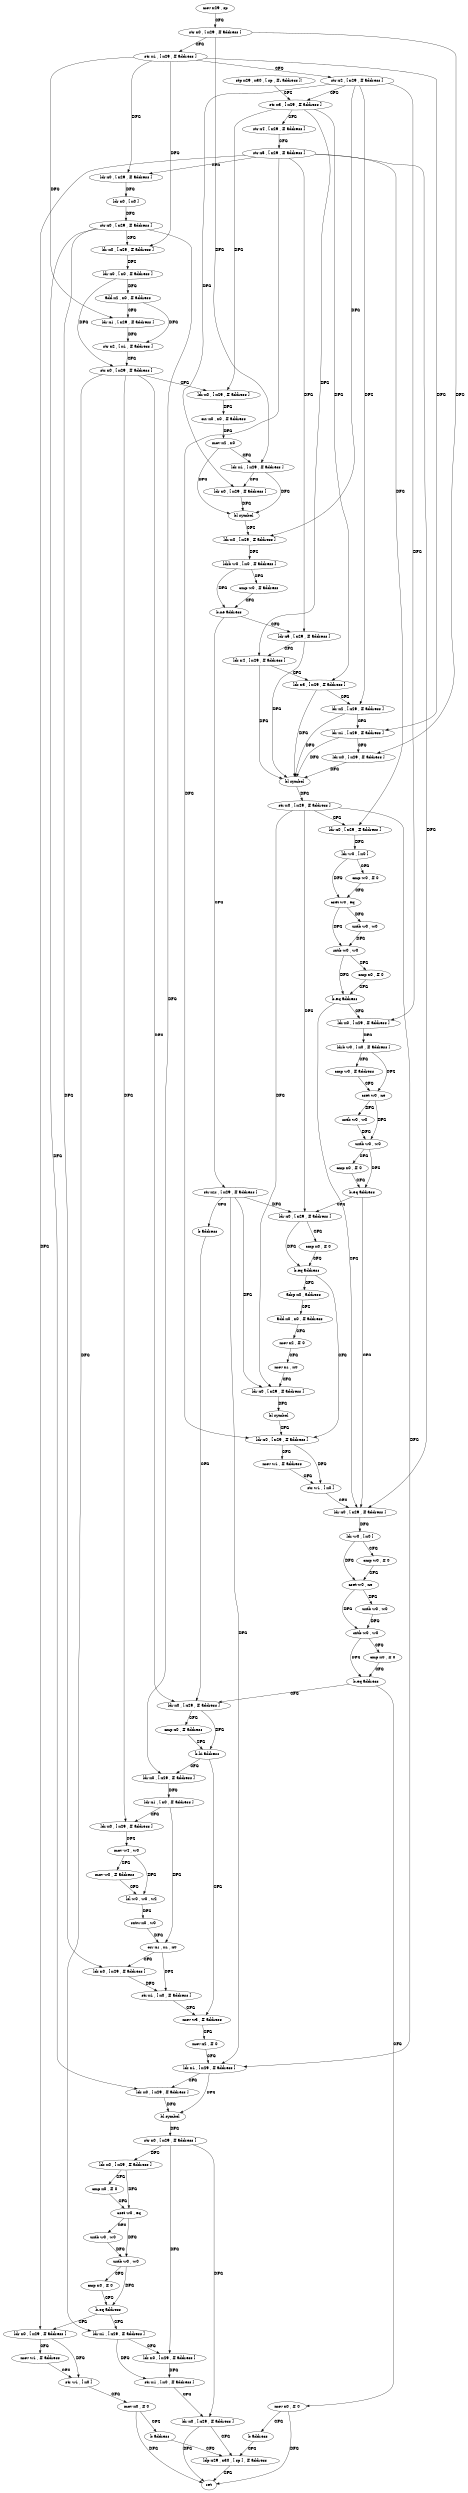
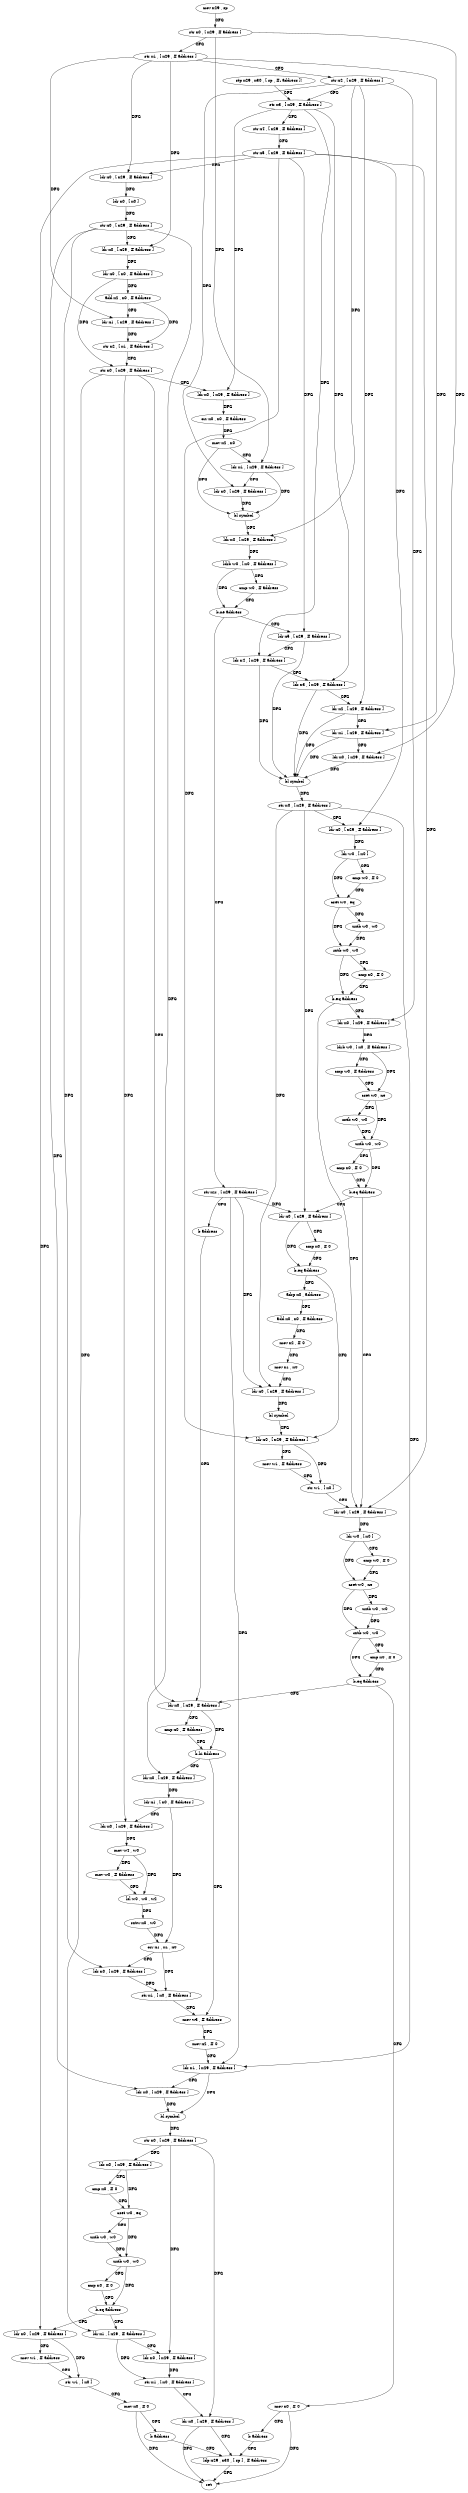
edge "mov w4 , w0" -> "mov w0 , # address": label "CFG" -> "DFG"
